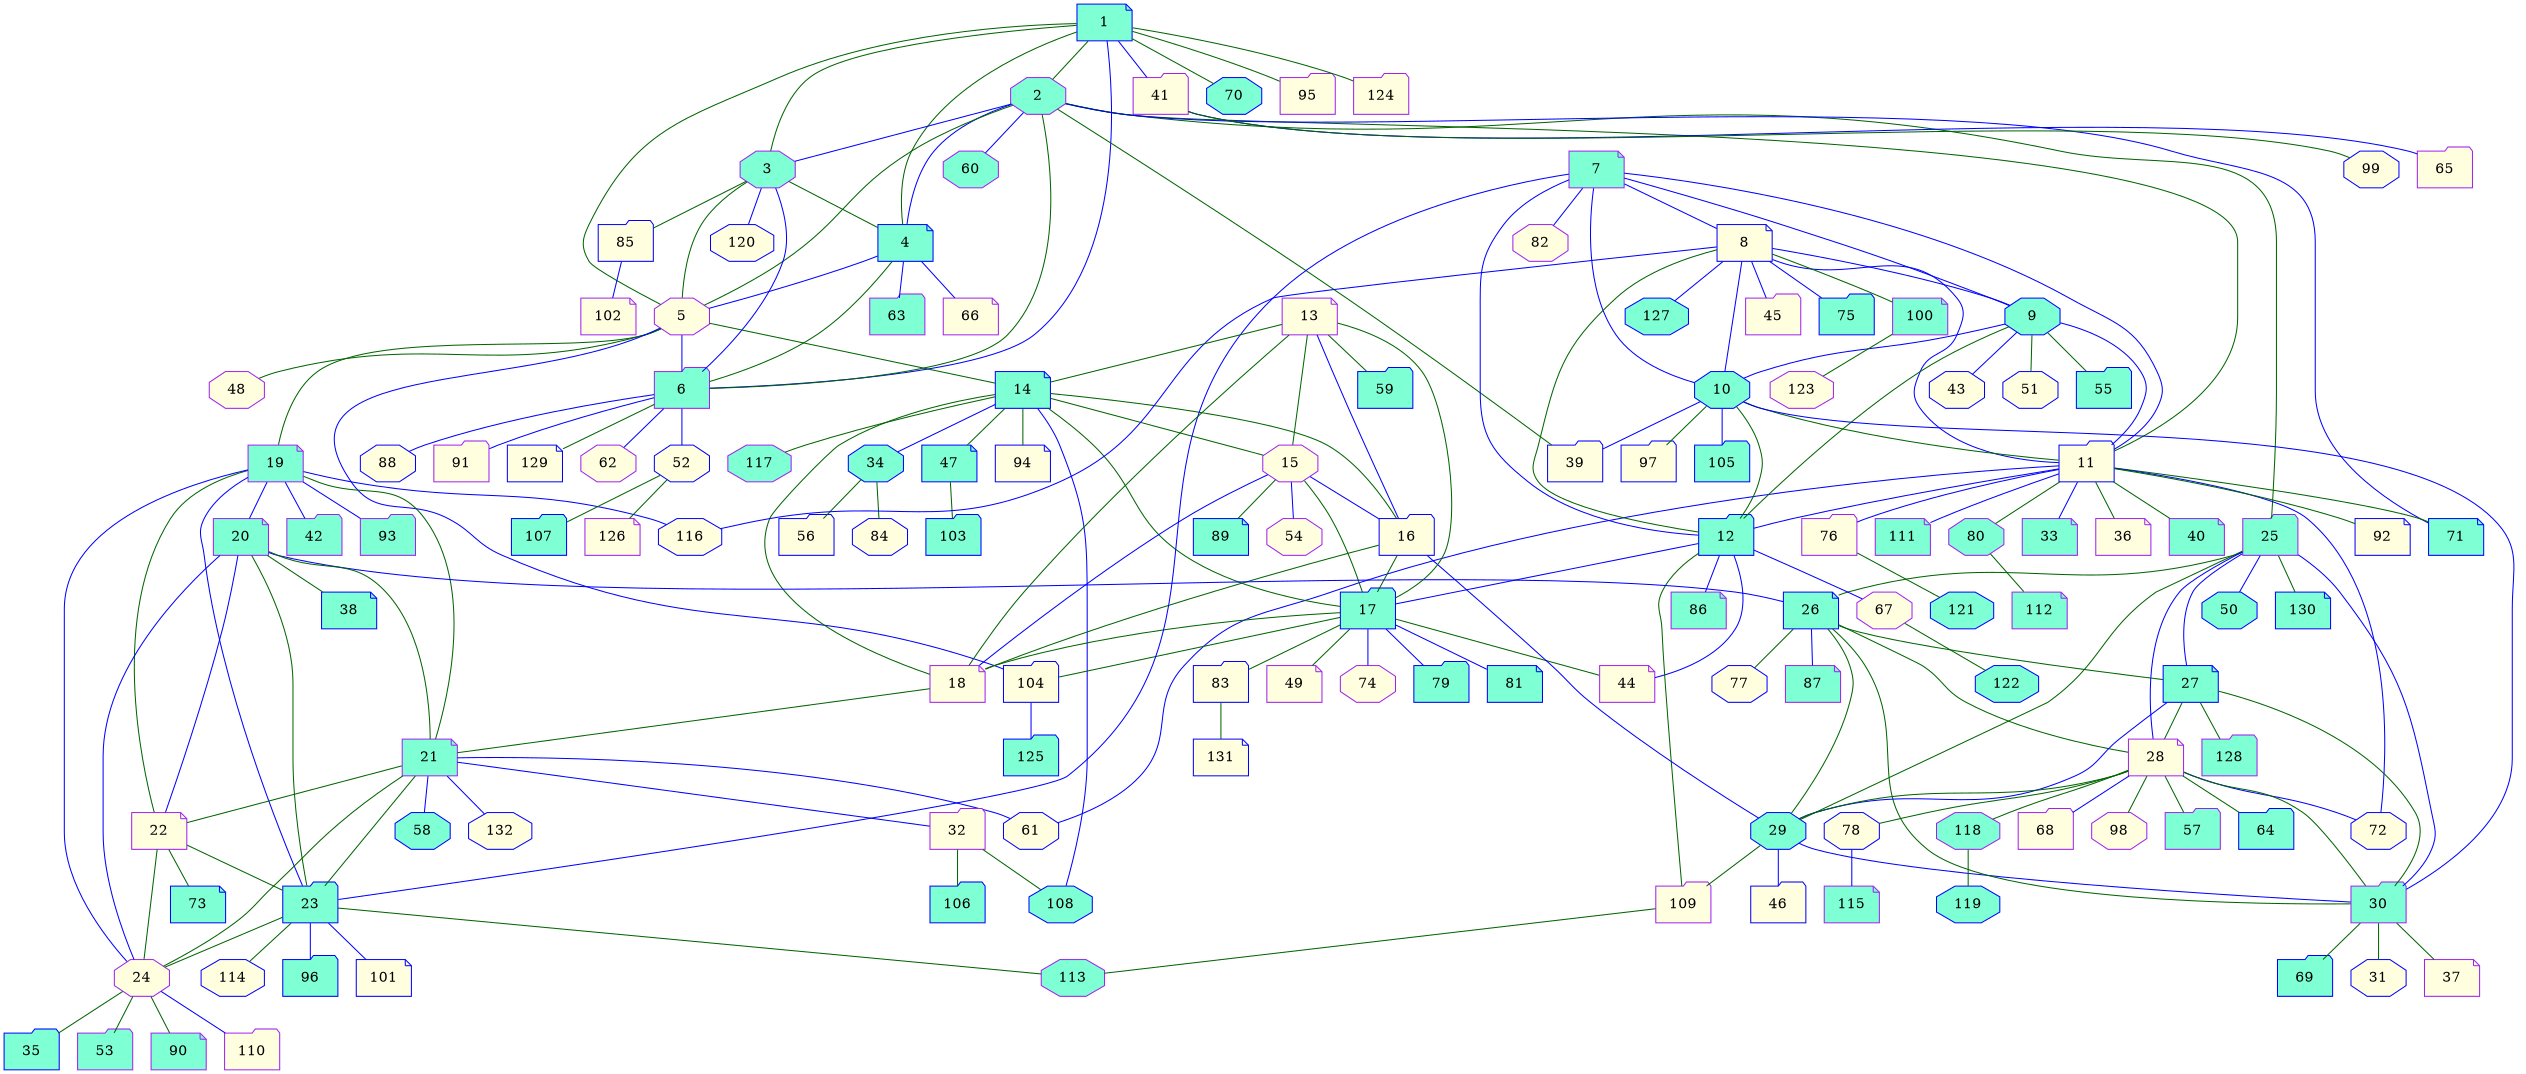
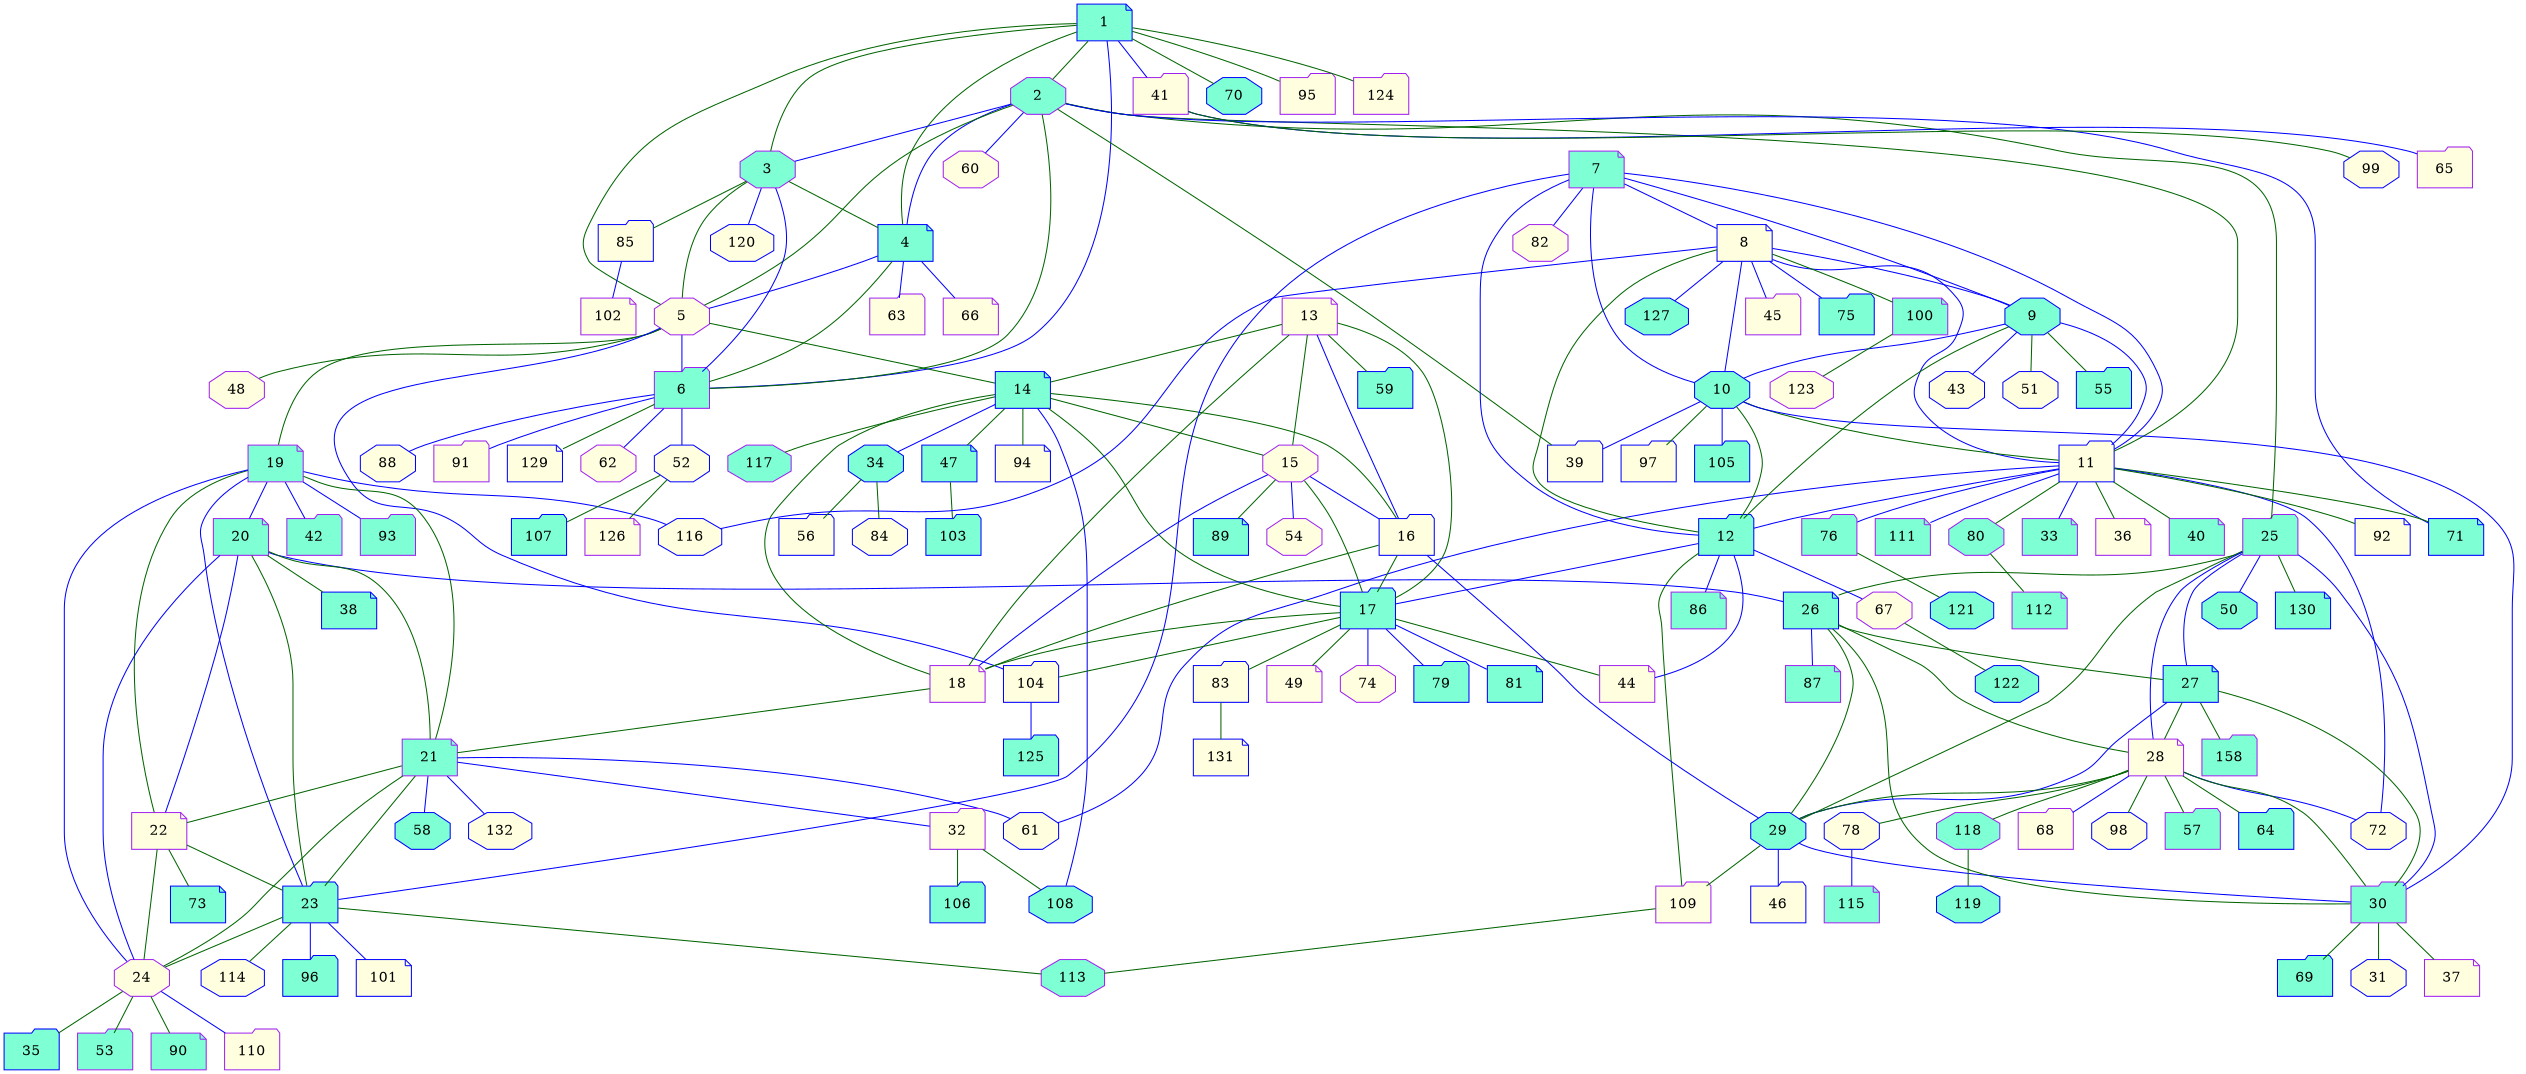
node "60": fillcolor aquamarine -> lightyellow
node "63": fillcolor aquamarine -> lightyellow
node "76": fillcolor lightyellow -> aquamarine
node "77": removed
node "128": label "128" -> "158"
node "98": color purple -> blue
